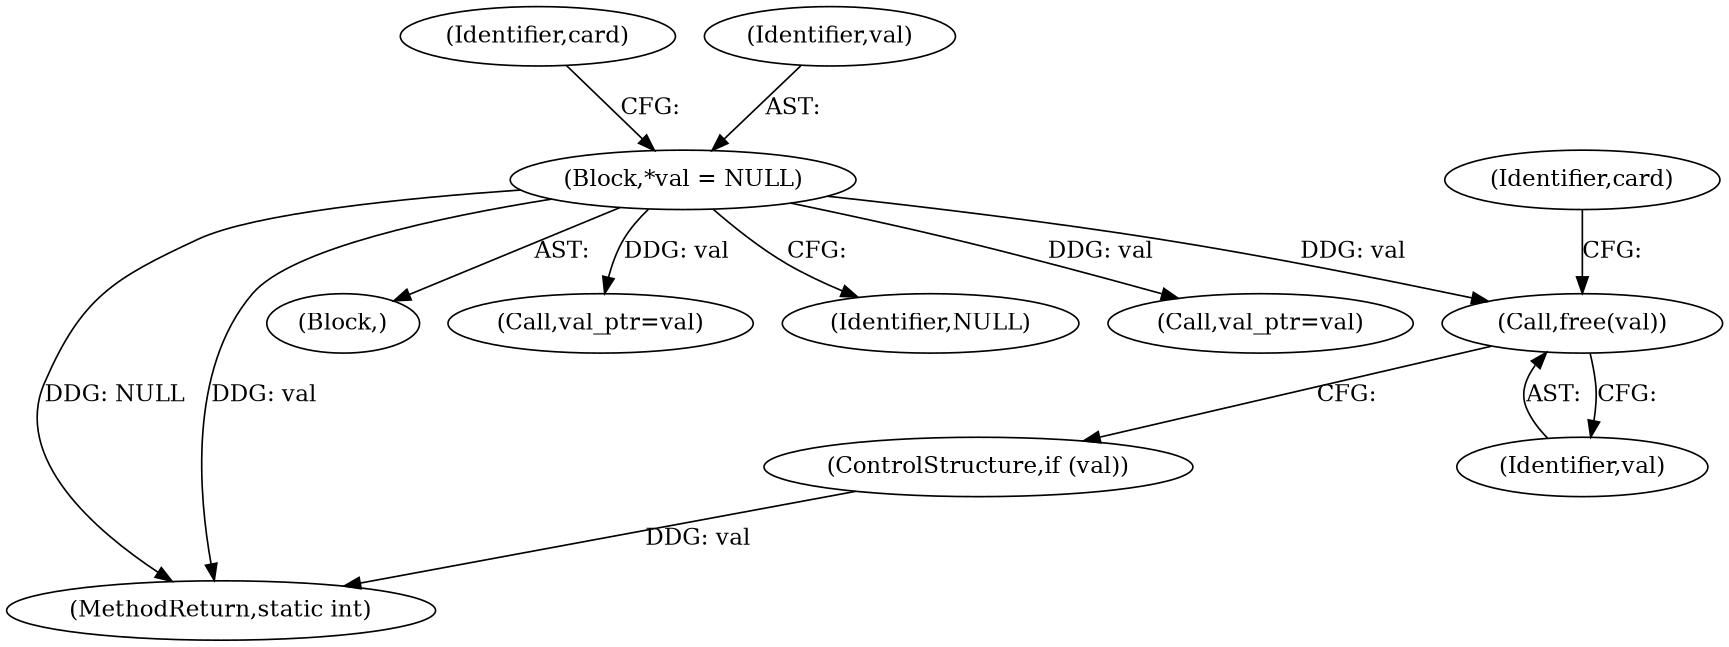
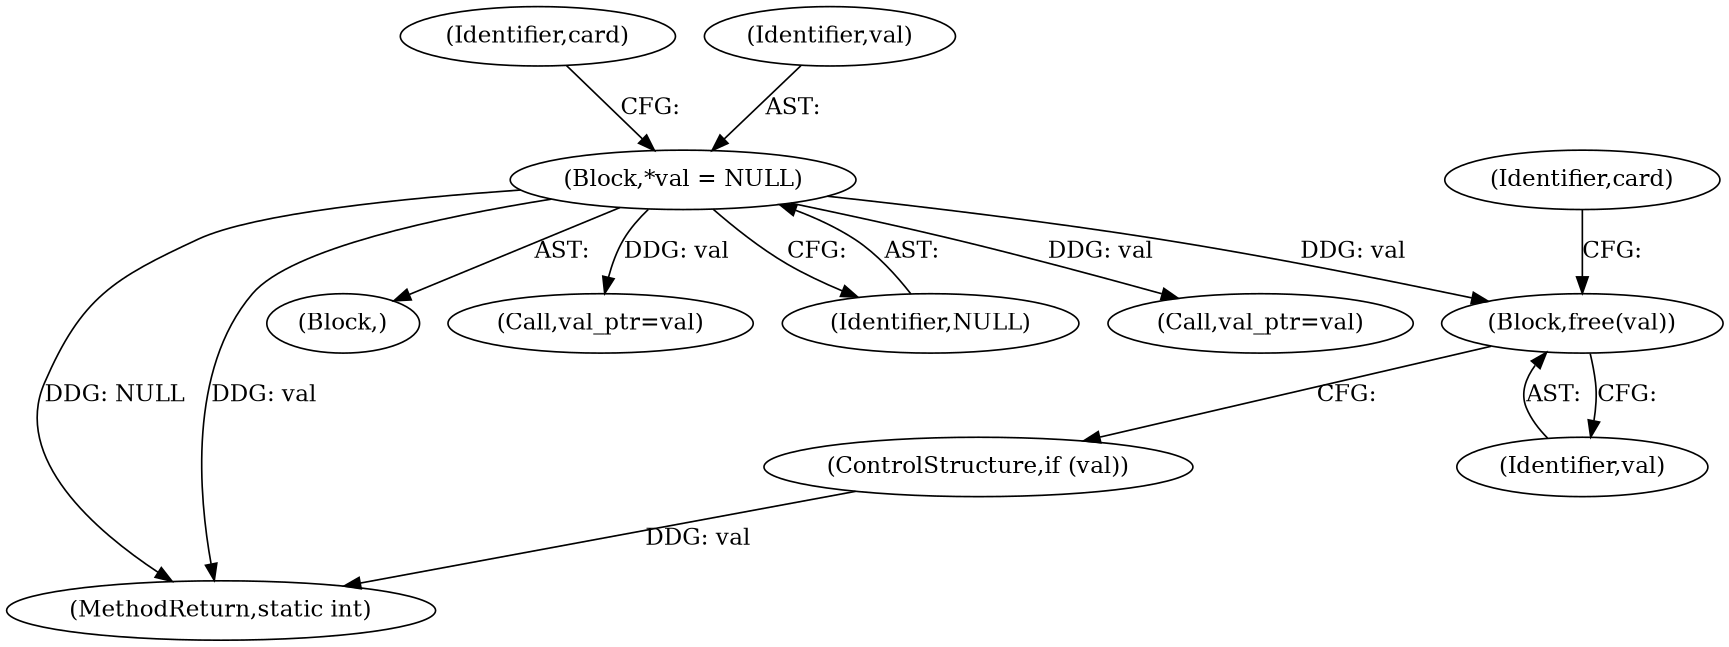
edge "(Identifier,NULL)" -> "(Block,*val = NULL)": added, label "AST:"
node "(Call,free(val))": label "(Call,free(val))" -> "(Block,free(val))"
